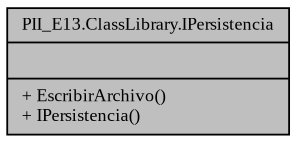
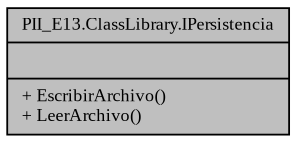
node "PII_E13.ClassLibrary.IPersistencia": text "+ IPersistencia()" -> "+ LeerArchivo()"
